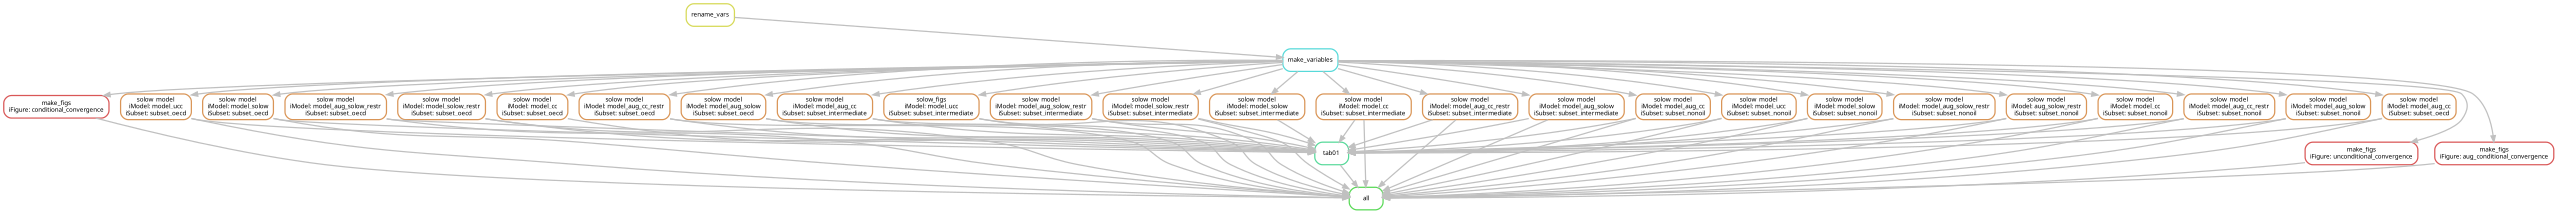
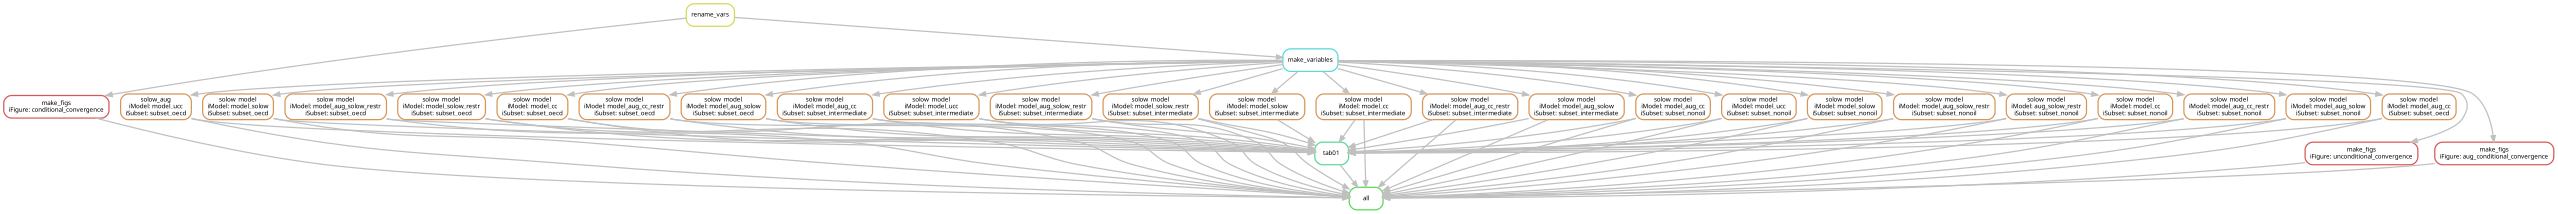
edge "make_variables" -> "make_figs iFigure: conditional_convergence": now "rename_vars" -> "make_figs iFigure: conditional_convergence"
node "solow_model iModel: model_ucc iSubset: subset_oecd": label "solow_model iModel: model_ucc iSubset: subset_oecd" -> "solow_aug iModel: model_ucc iSubset: subset_oecd"
node "solow_figs iModel: model_ucc iSubset: subset_intermediate": label "solow_figs iModel: model_ucc iSubset: subset_intermediate" -> "solow_model iModel: model_ucc iSubset: subset_intermediate"
edge "solow_model iModel: model_cc iSubset: subset_oecd" -> "all": added
